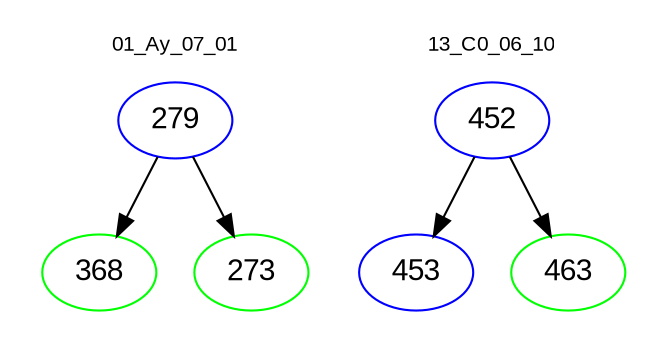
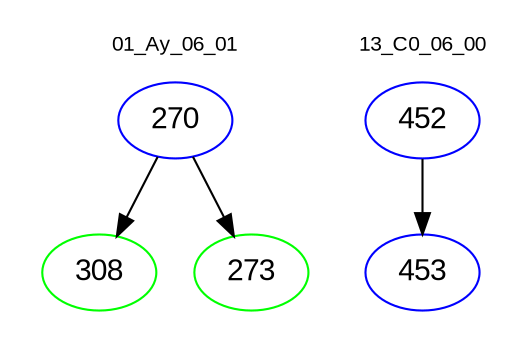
cluster "01_Ay_07_01": label "01_Ay_07_01" -> "01_Ay_06_01"
cluster "13_C0_06_10": label "13_C0_06_10" -> "13_C0_06_00"
node "279": label "279" -> "270"
node "368": label "368" -> "308"
node "463": removed
